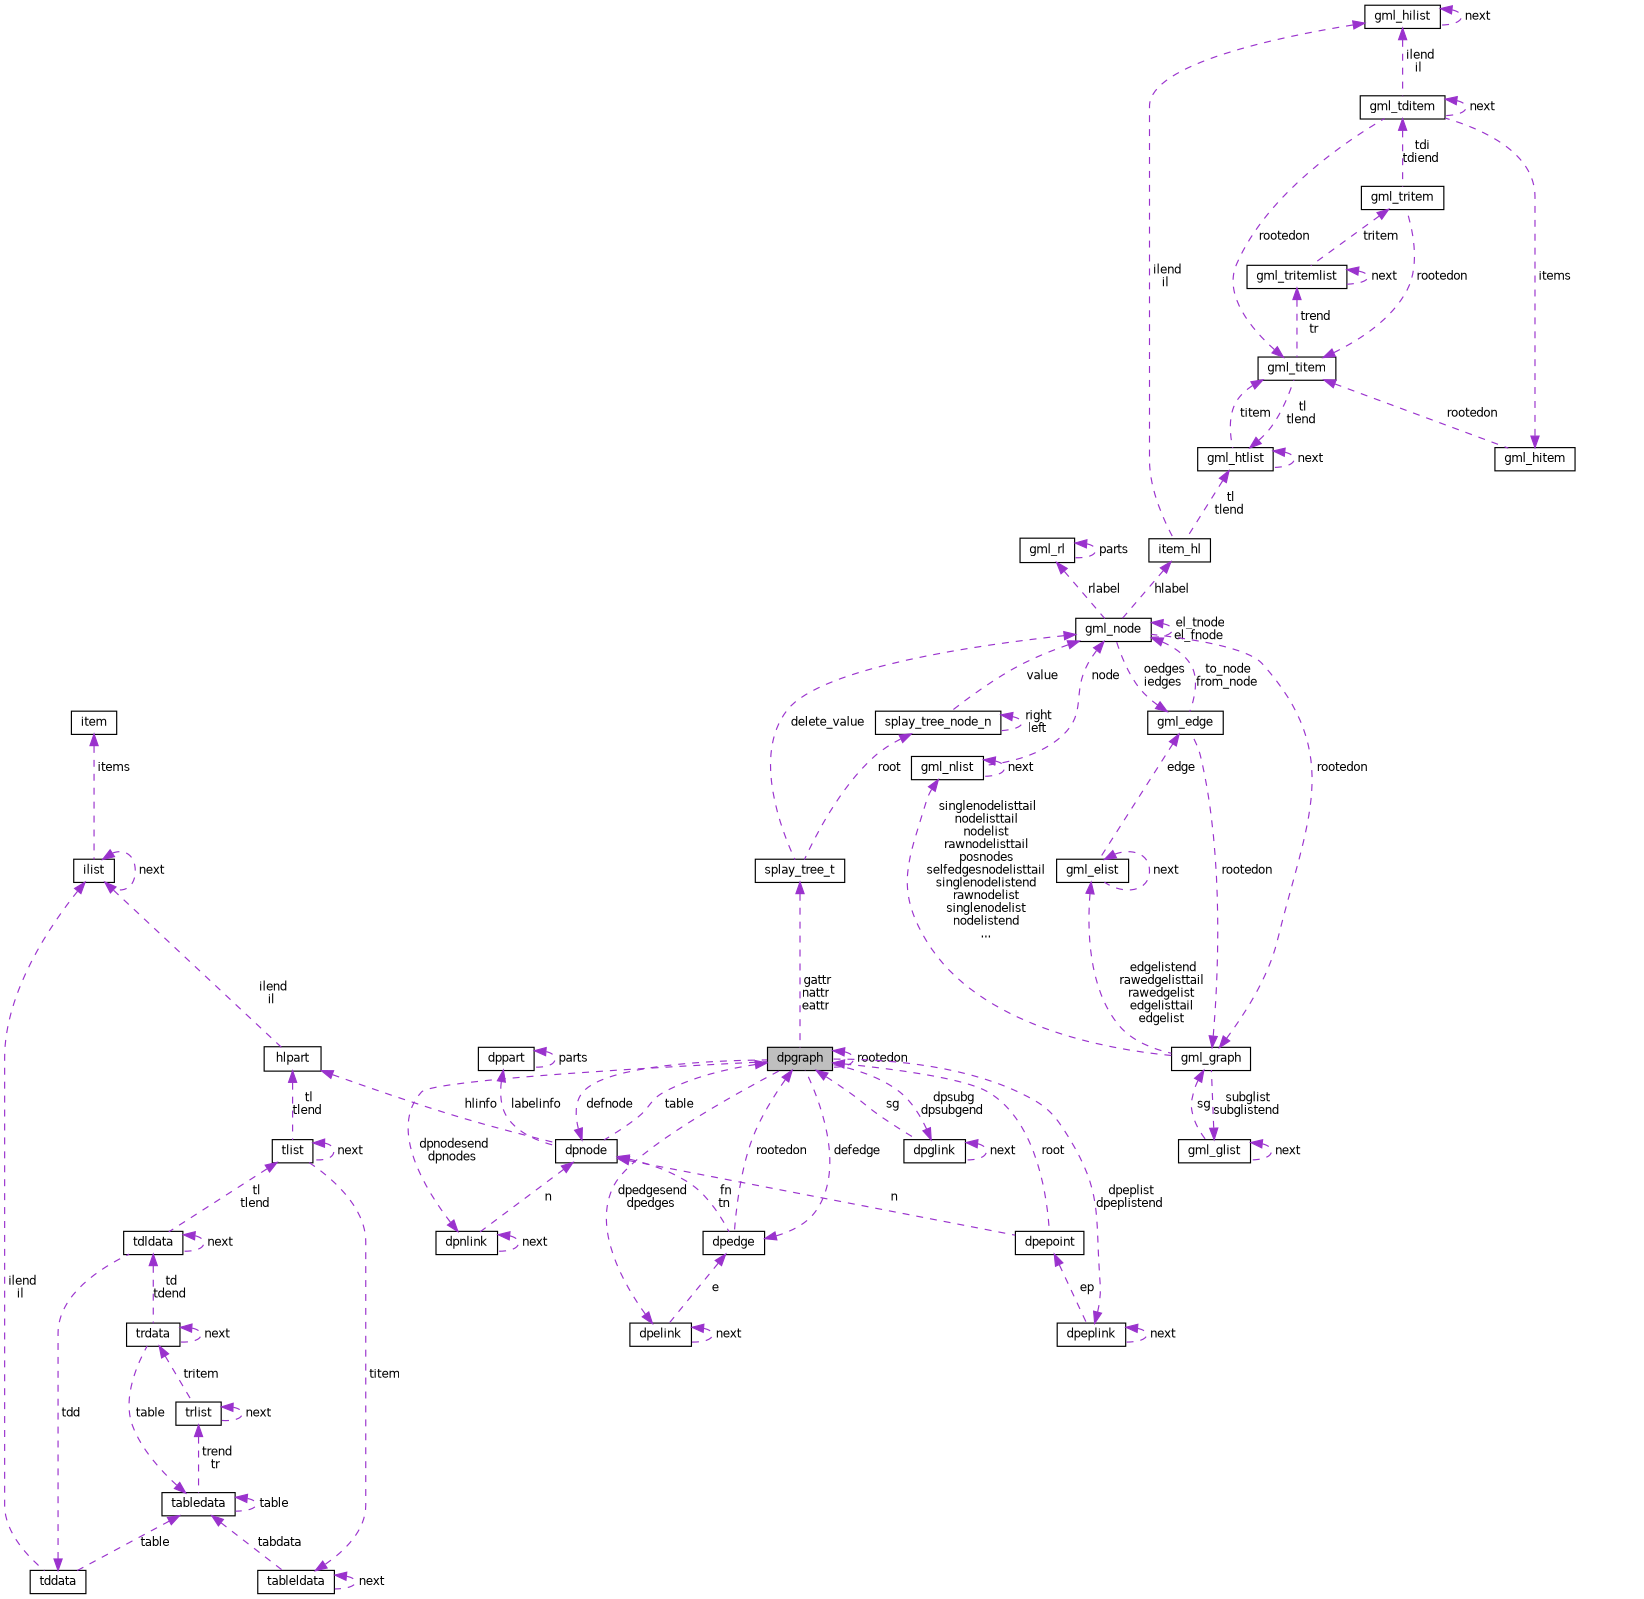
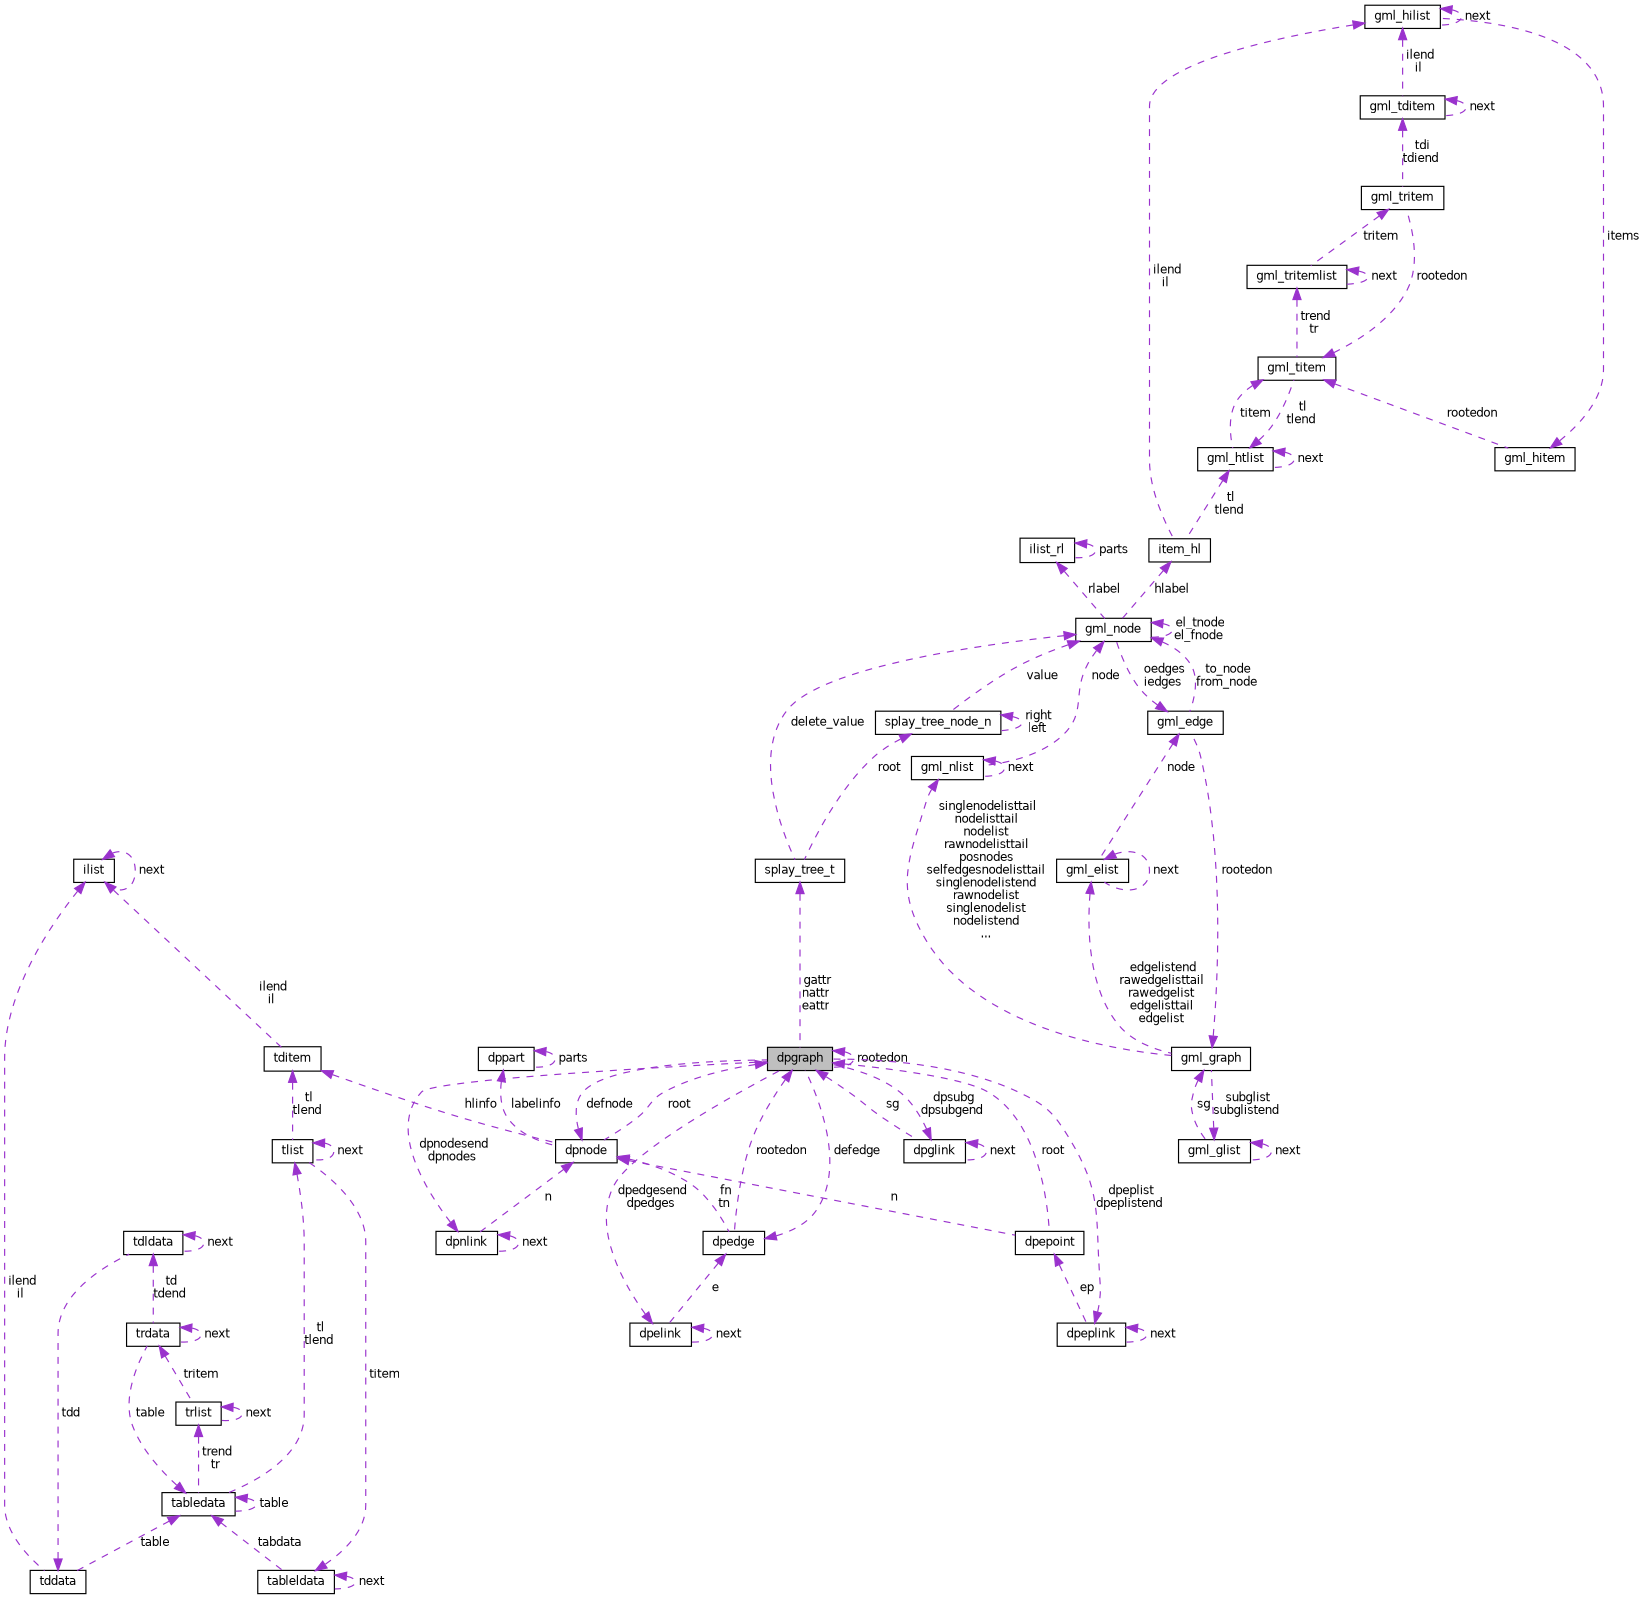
edge "gml_tditem" -> "gml_titem": removed, label "rootedon"
edge "gml_tditem" -> "gml_hitem": now "gml_hilist" -> "gml_hitem"
node "gml_rl": label "gml_rl" -> "ilist_rl"
node "item": removed
edge "gml_elist" -> "gml_edge": label " edge" -> " node"
edge "gml_node" -> "gml_graph": removed, label "rootedon"
node "hlpart": label "hlpart" -> "tditem"
edge "dpnode" -> "dpgraph": label " table" -> " root"
edge "tdldata" -> "tlist": now "tabledata" -> "tlist"
